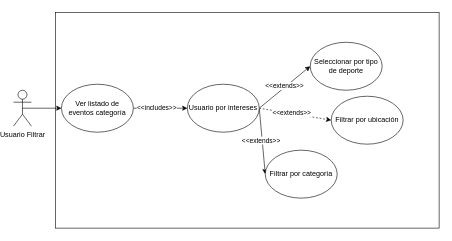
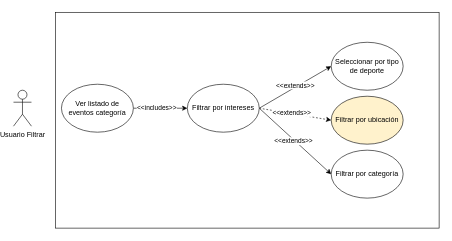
node "Seleccionar por tipo de deporte": moved (347, 66) -> (368, 66)
edge "Usuario Filtrar" -> "Ver listado de eventos categoría": removed
node "Usuario por intereses": label "Usuario por intereses" -> "Filtrar por intereses"
node "Filtrar por ubicación": fillcolor #ffffff -> #fff2cc
node "Filtrar por categoría": moved (302, 174) -> (368, 174)
